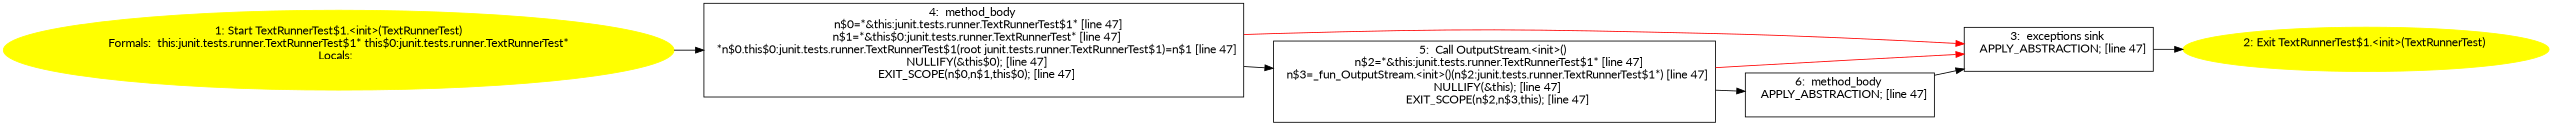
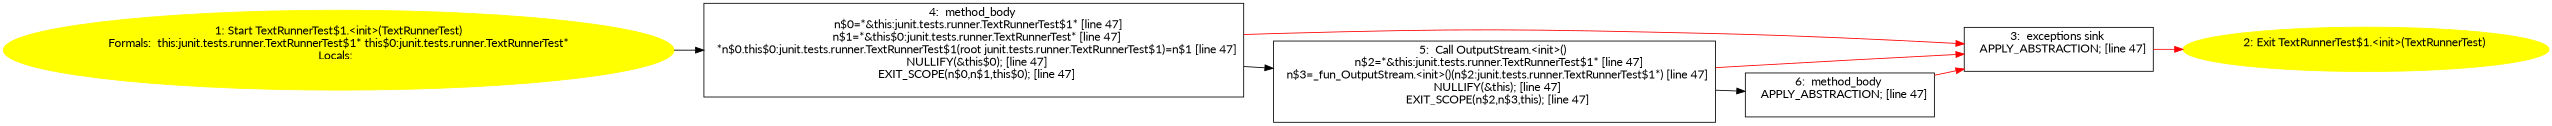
edge "3:  exceptions sink APPLY_ABSTRACTION; [line 47]" -> "2: Exit TextRunnerTest$1.<init>(TextRunnerTest)": color black -> red
edge "6:  method_body APPLY_ABSTRACTION; [line 47]" -> "3:  exceptions sink APPLY_ABSTRACTION; [line 47]": color black -> red
